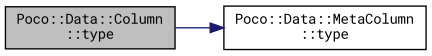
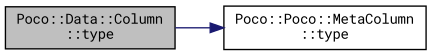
node "Poco::Data::MetaColumn ::type": label "Poco::Data::MetaColumn ::type" -> "Poco::Poco::MetaColumn ::type"
